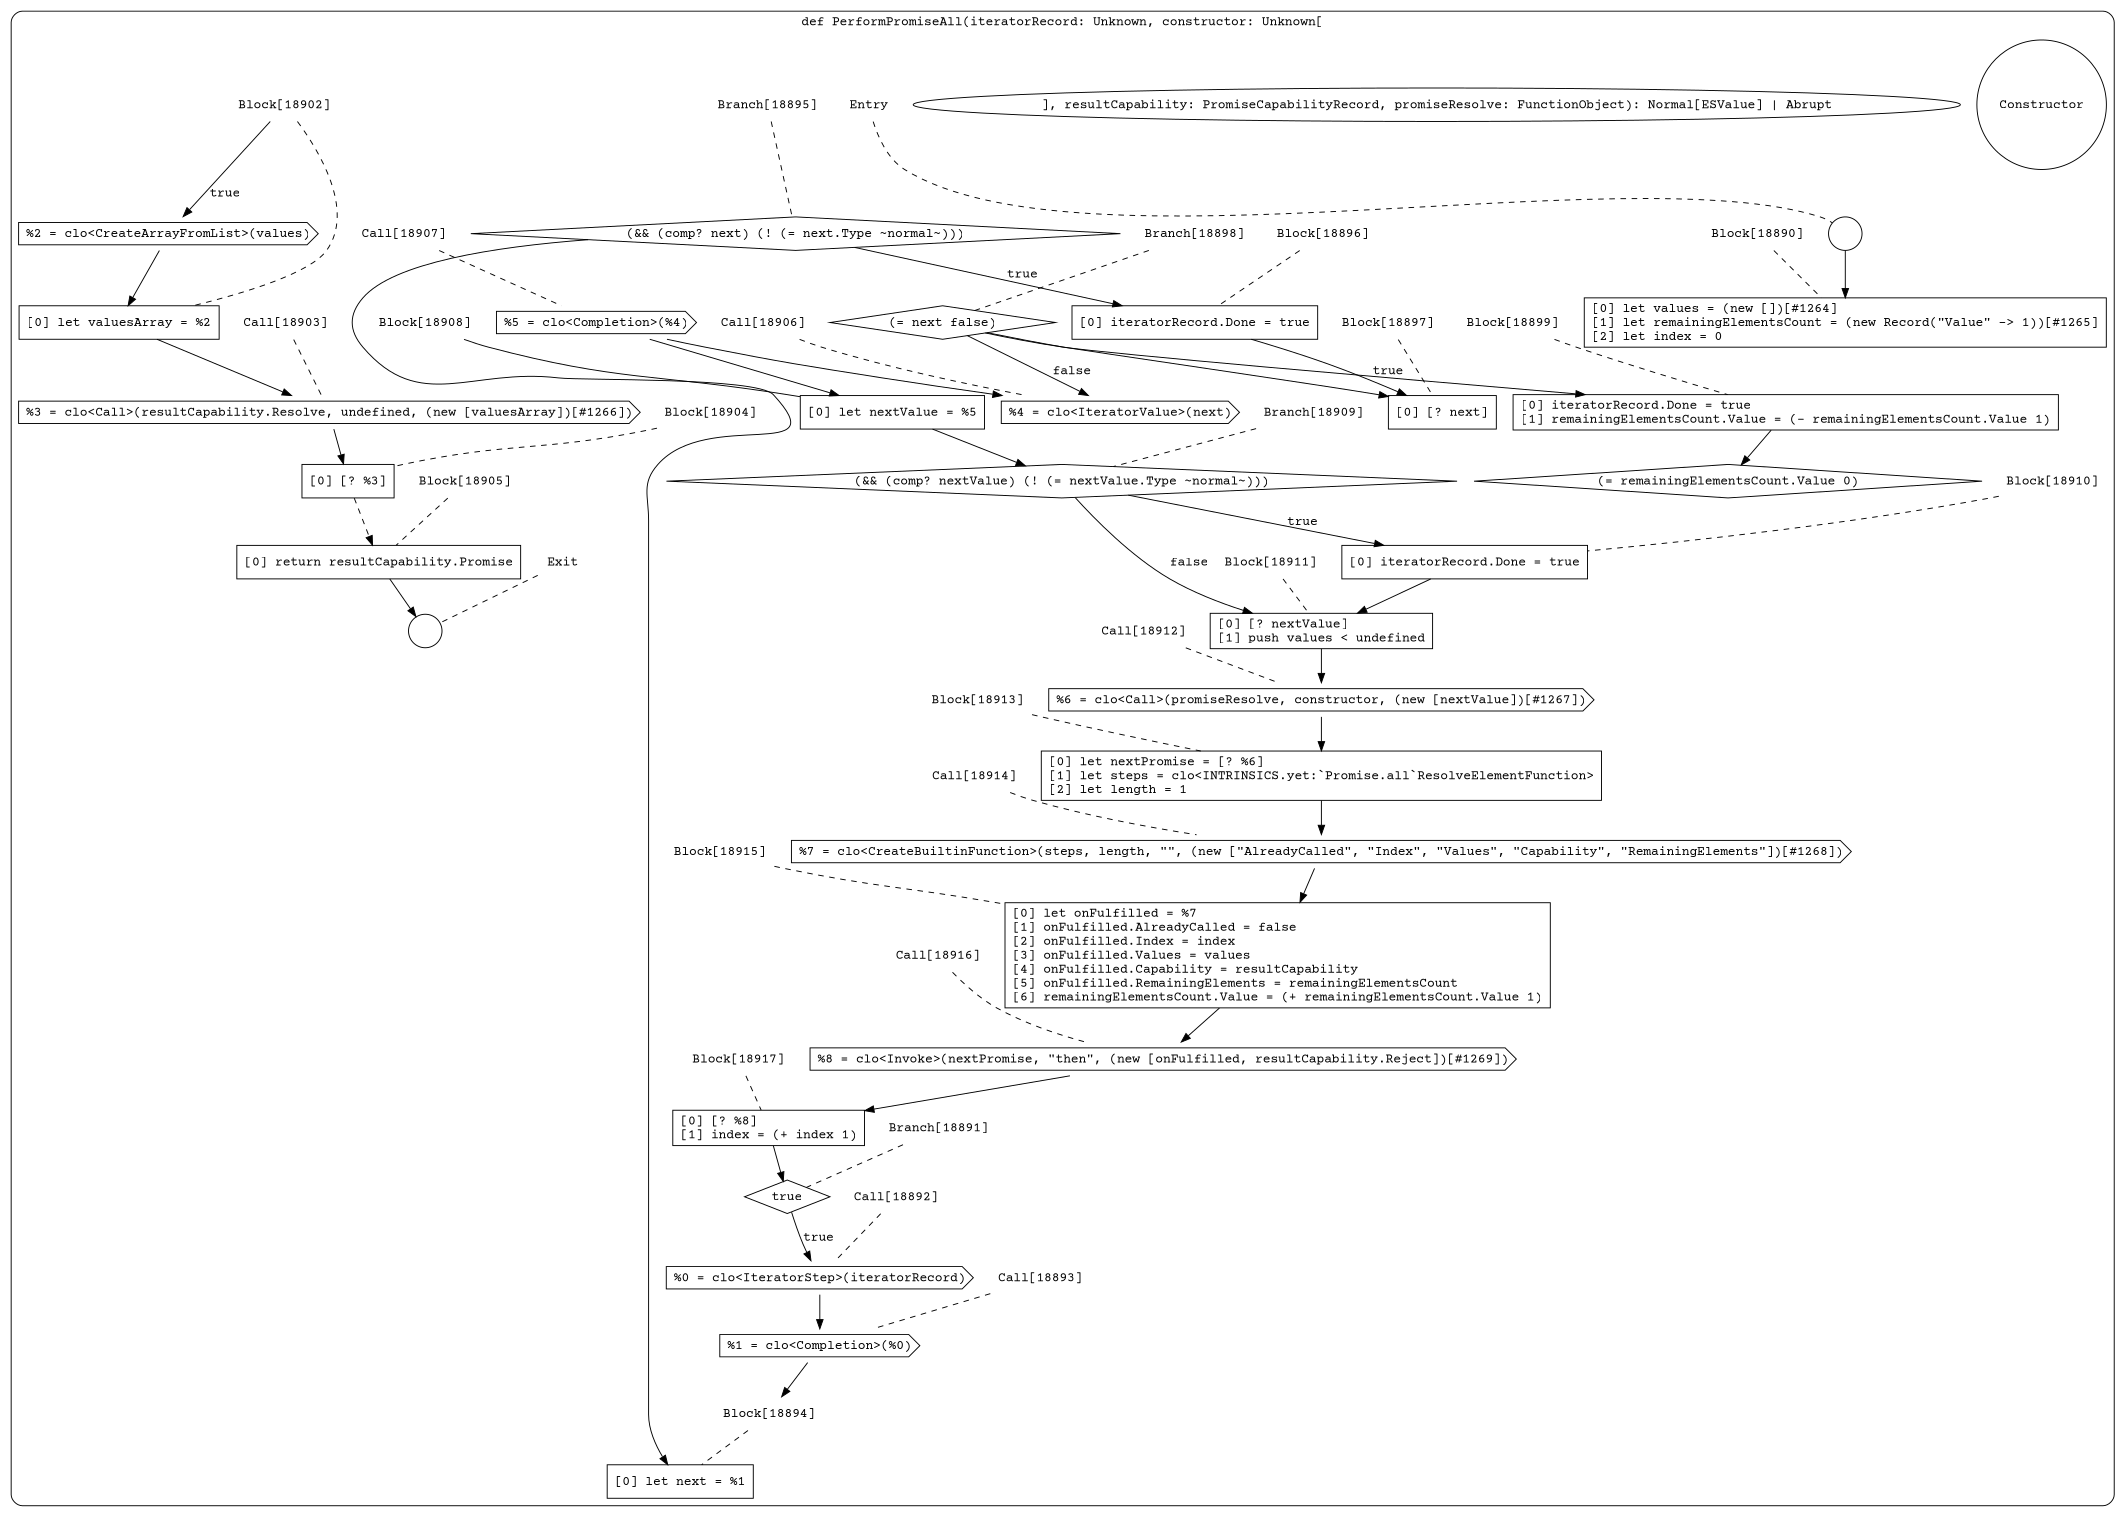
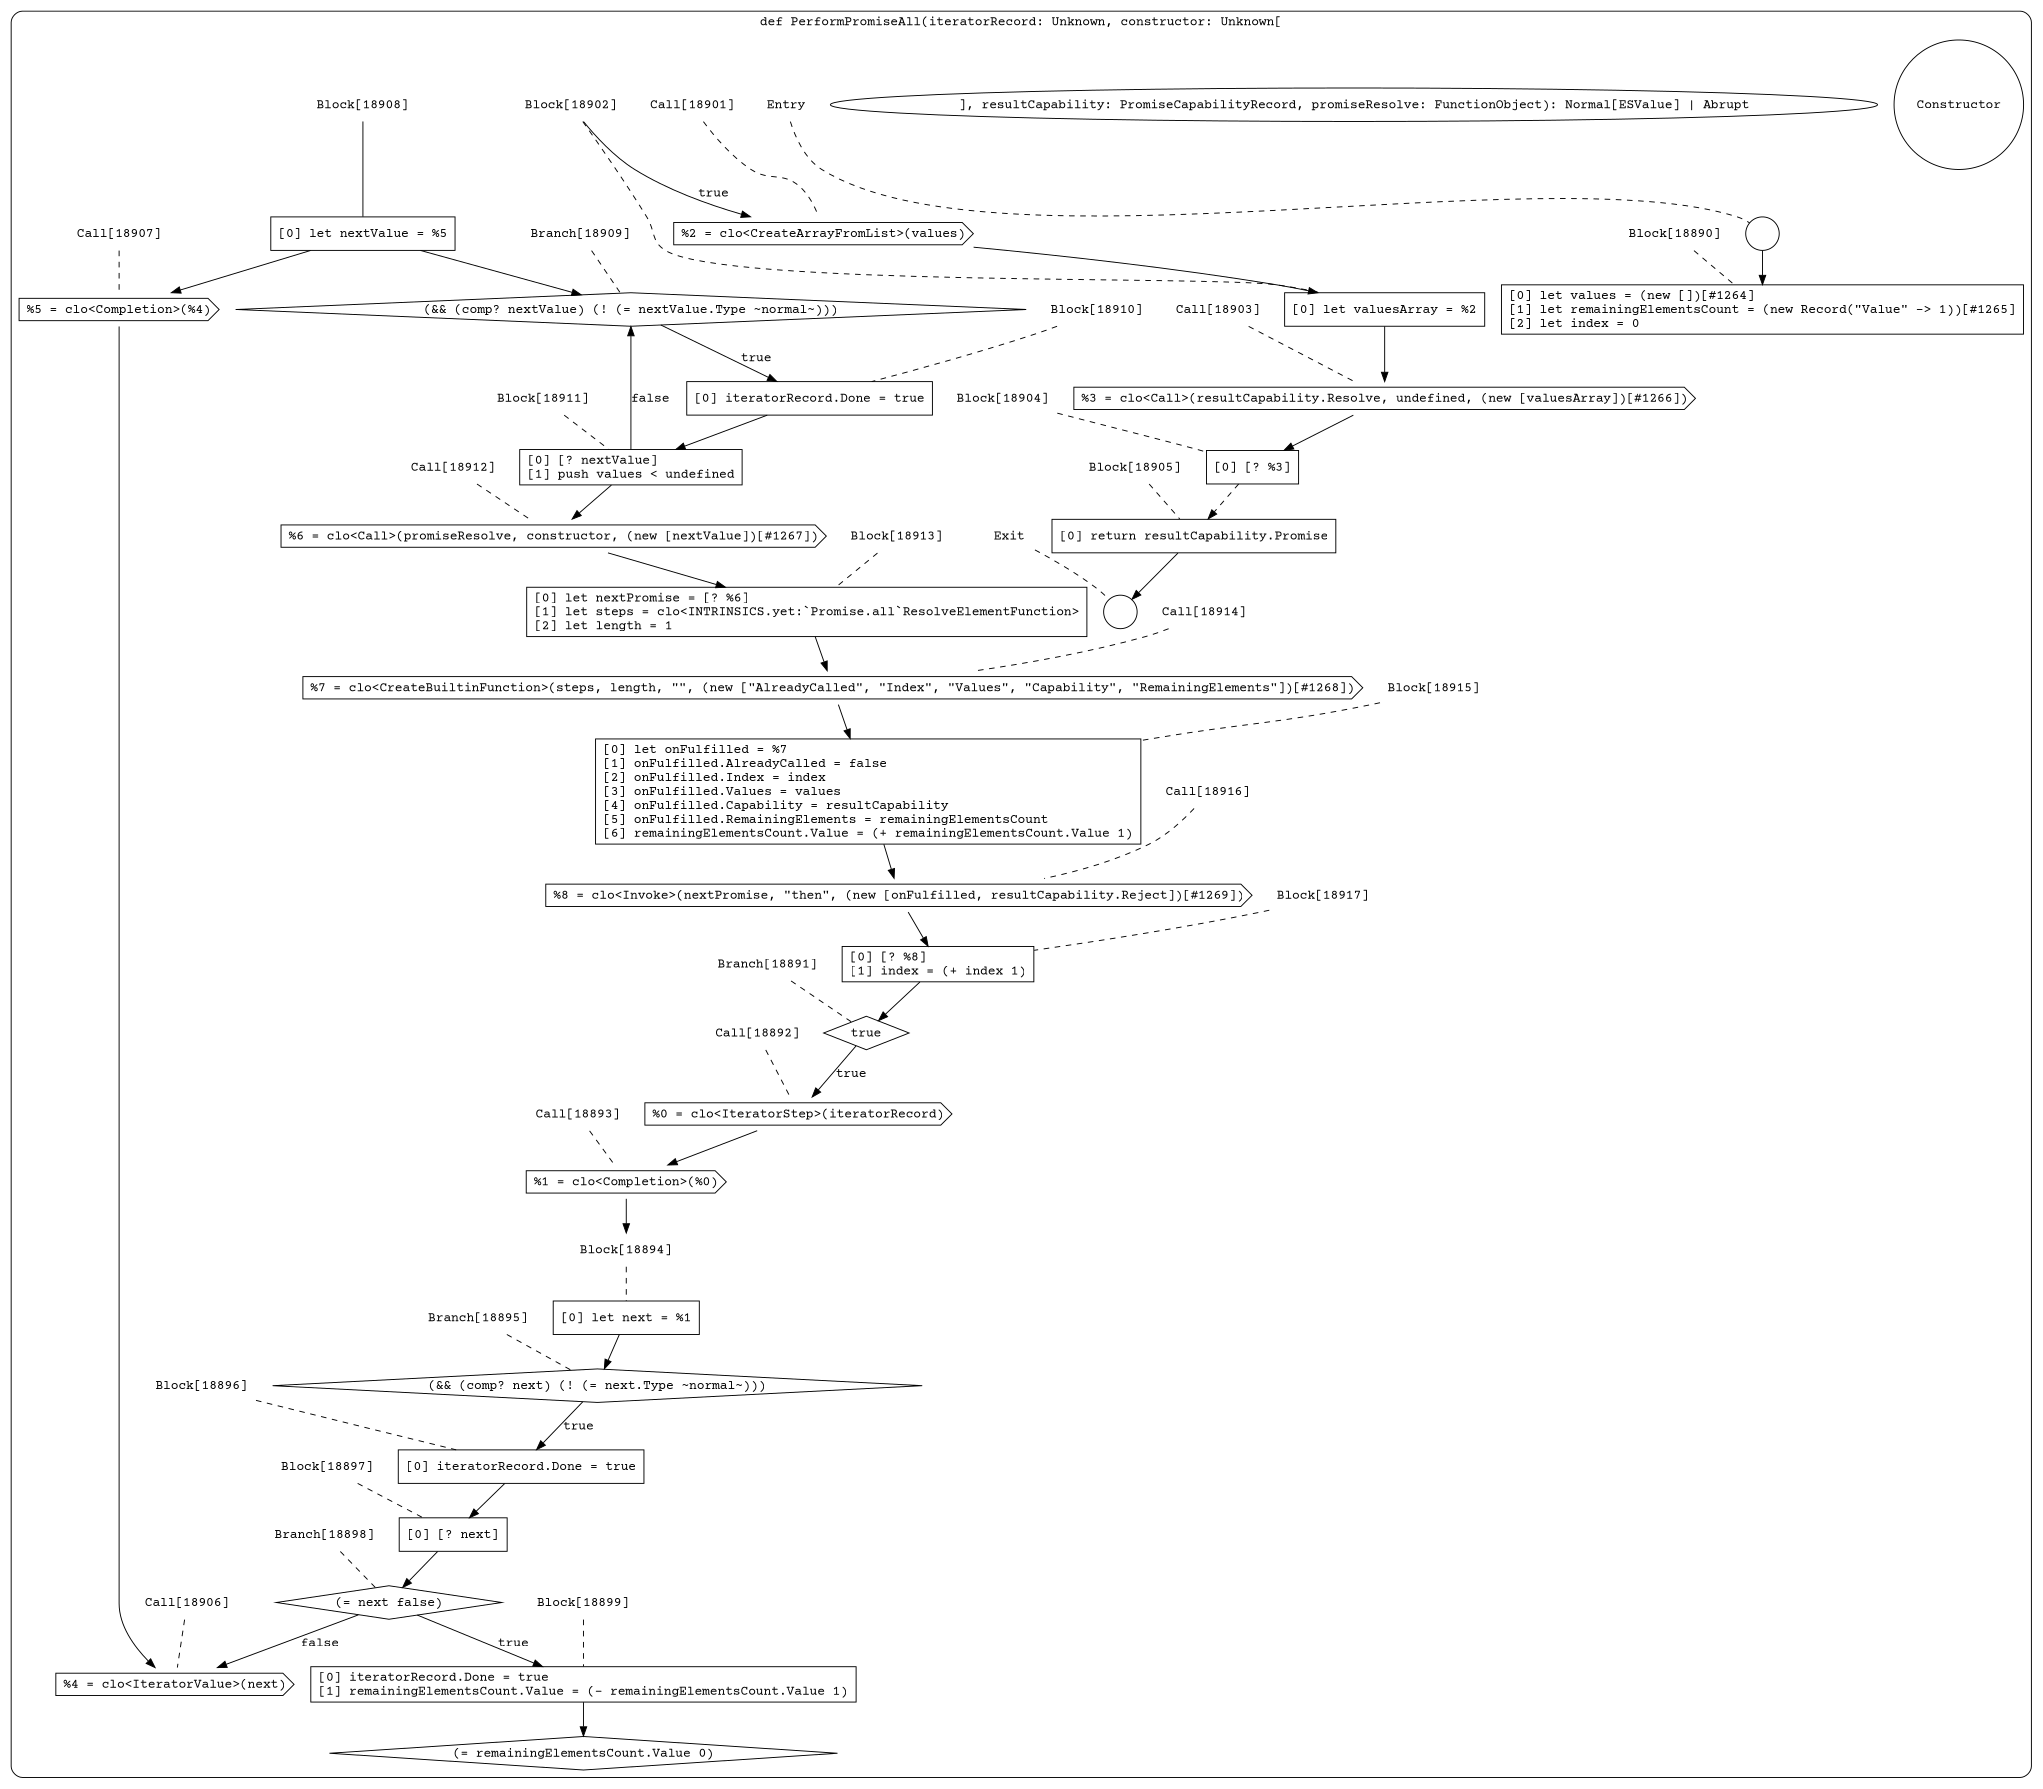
node "Call[18901]": added
edge "%5 = clo<Completion>(%4)" -> "[0] let nextValue = %5": reversed
edge "(= next false)" -> "[0] [? next]": reversed
edge "(&& (comp? next) (! (= next.Type ~normal~)))" -> "[0] let next = %1": reversed
edge "(&& (comp? nextValue) (! (= nextValue.Type ~normal~)))" -> "[0] [? nextValue]": reversed
